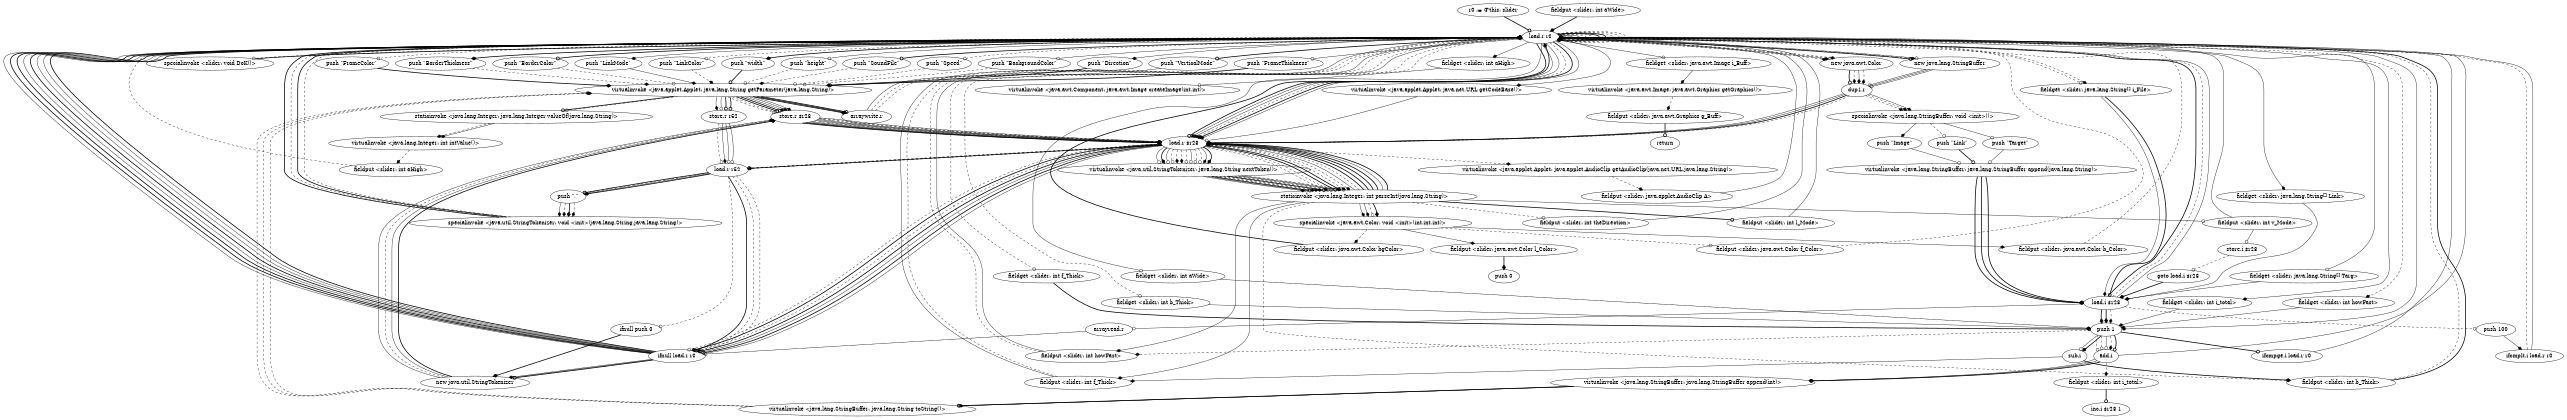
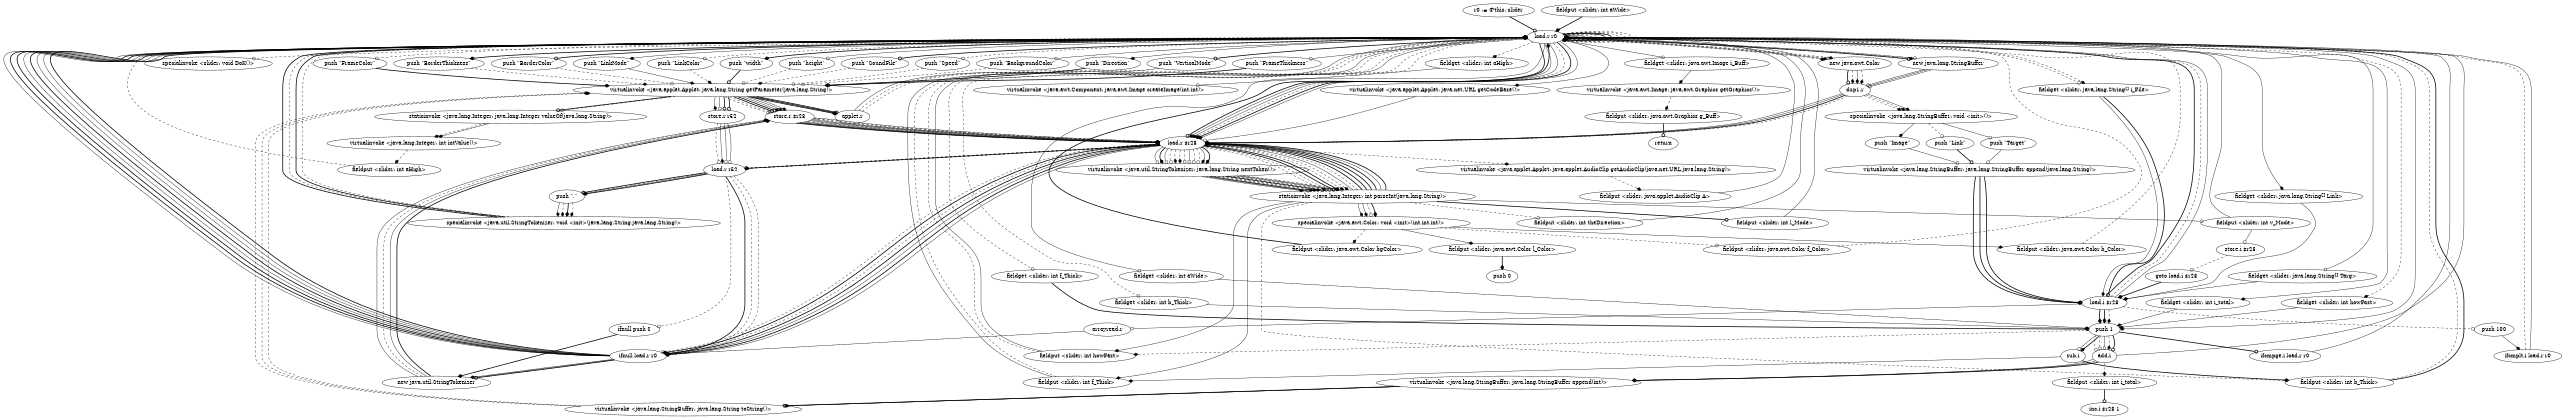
edge "specialinvoke <slider: void DoK()>" -> "load.r r0": removed
edge "load.r r0" -> "fieldget <slider: int aHigh>": style solid -> dashed
node "arraywrite.r": label "arraywrite.r" -> "applet.r"
